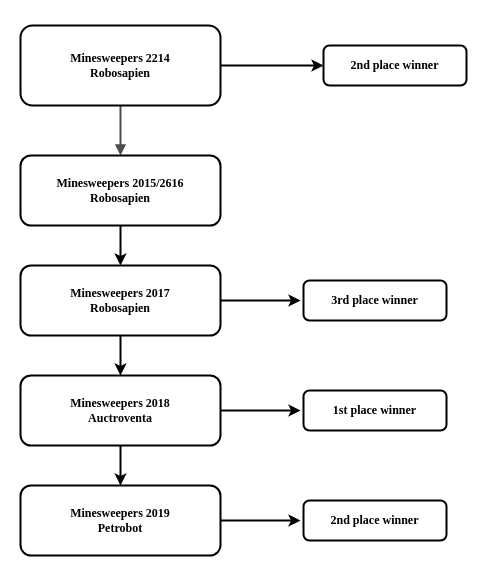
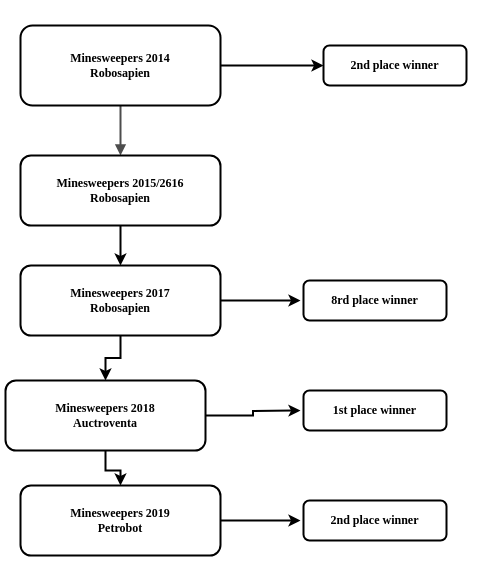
node "Minesweepers 2214 Robosapien": label "Minesweepers 2214 Robosapien" -> "Minesweepers 2014 Robosapien"
node "3rd place winner": label "3rd place winner" -> "8rd place winner"
node "Minesweepers 2018 Auctroventa": moved (121, 411) -> (106, 416)
